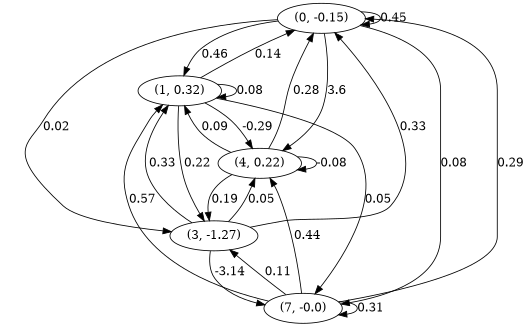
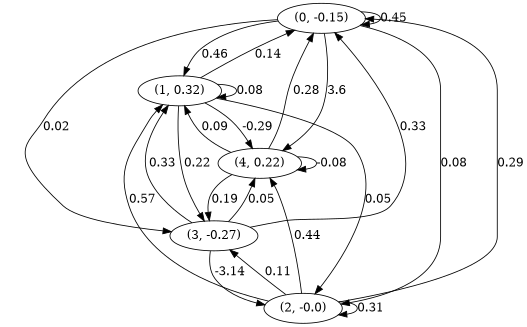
node "(3, -1.27)": label "(3, -1.27)" -> "(3, -0.27)"
node "(7, -0.0)": label "(7, -0.0)" -> "(2, -0.0)"
